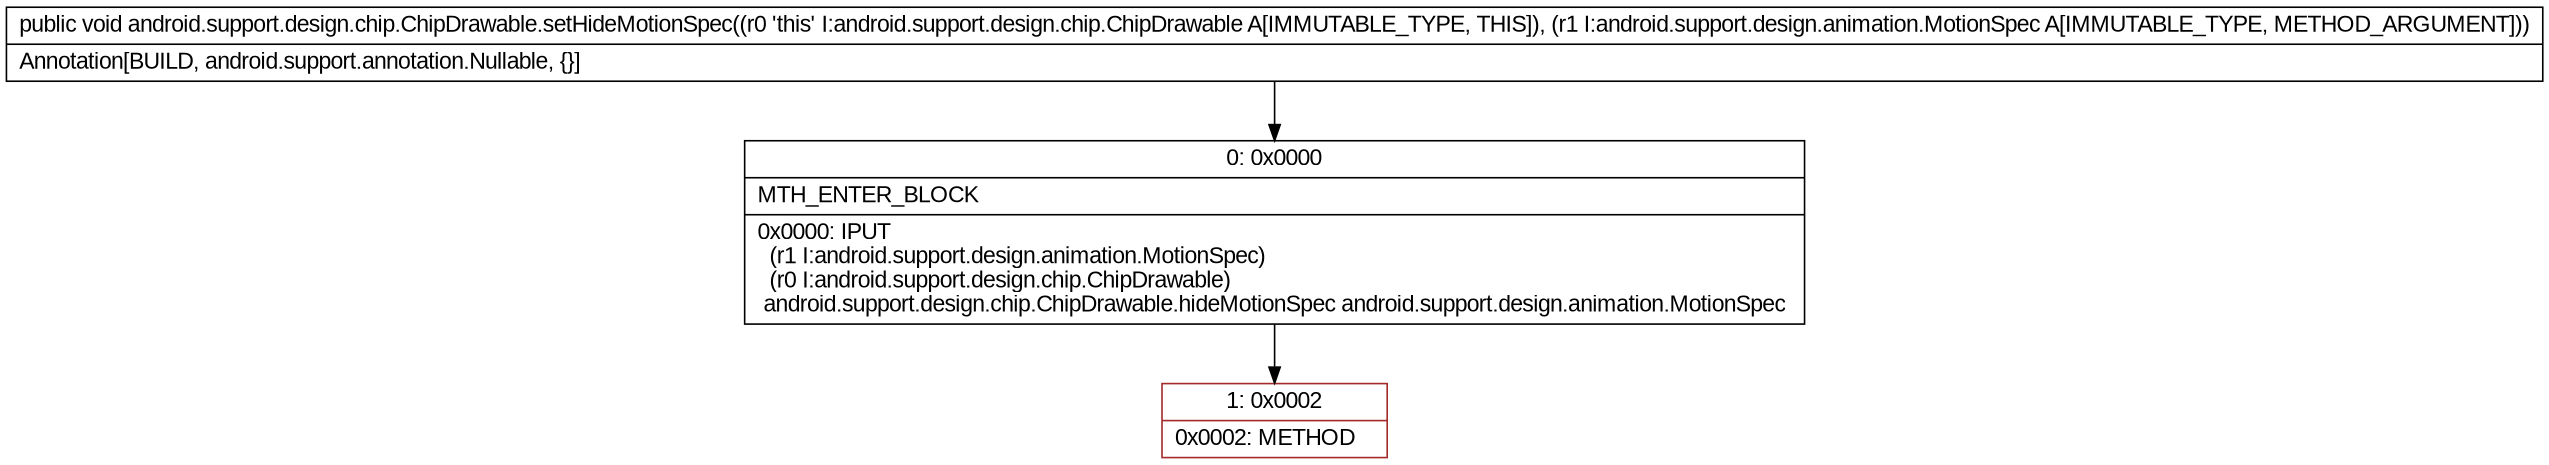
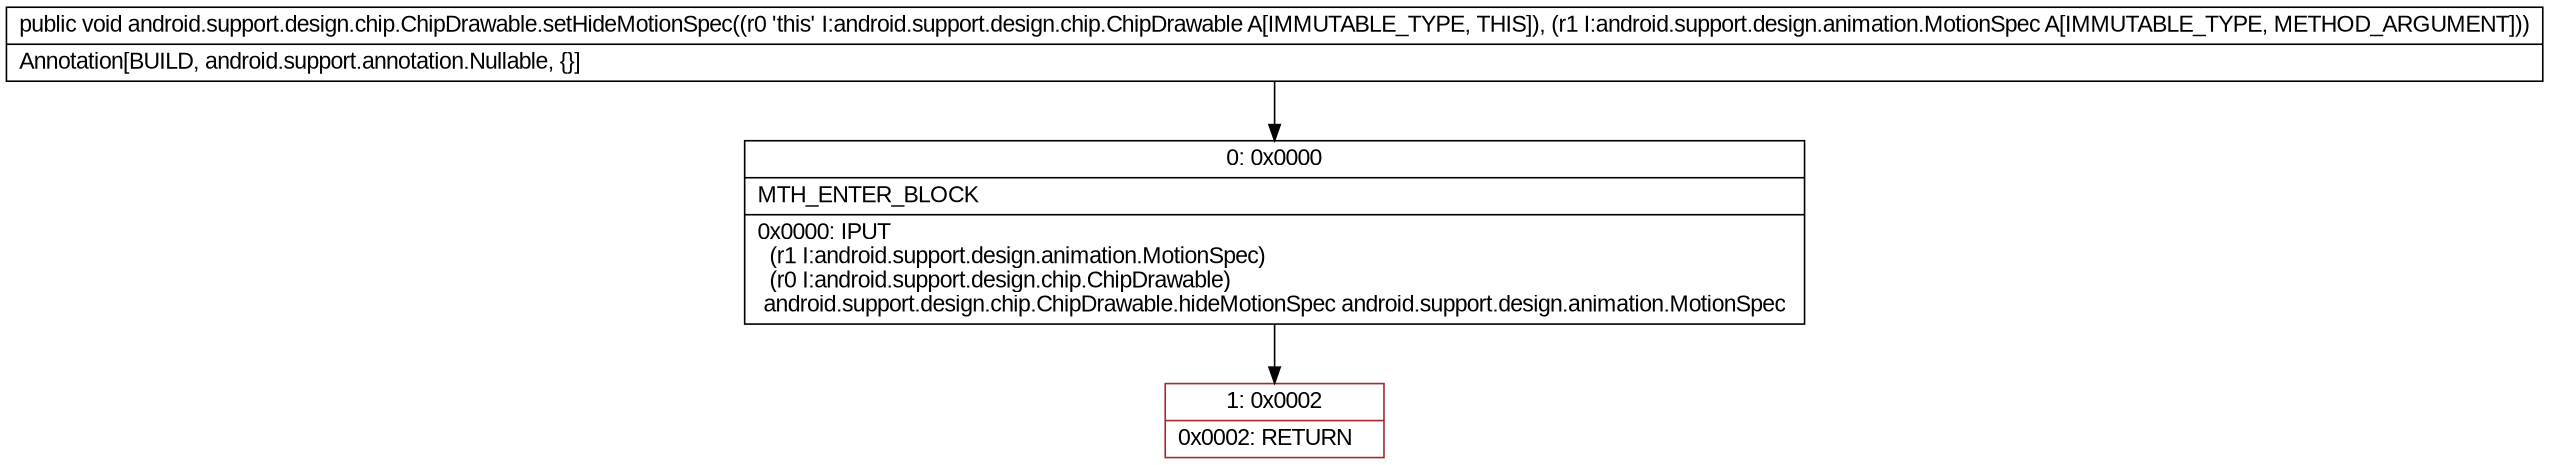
node "1: 0x0002": text "0x0002: METHOD" -> "0x0002: RETURN"
